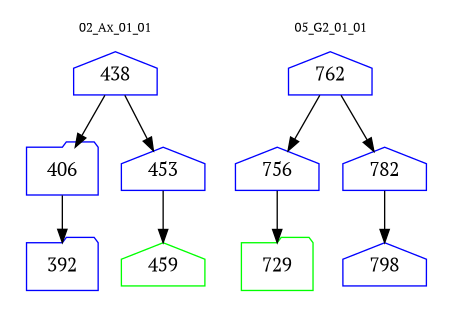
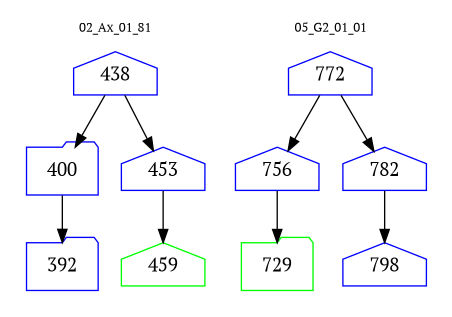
cluster "02_Ax_01_01": label "02_Ax_01_01" -> "02_Ax_01_81"
node "762": label "762" -> "772"
node "406": label "406" -> "400"
